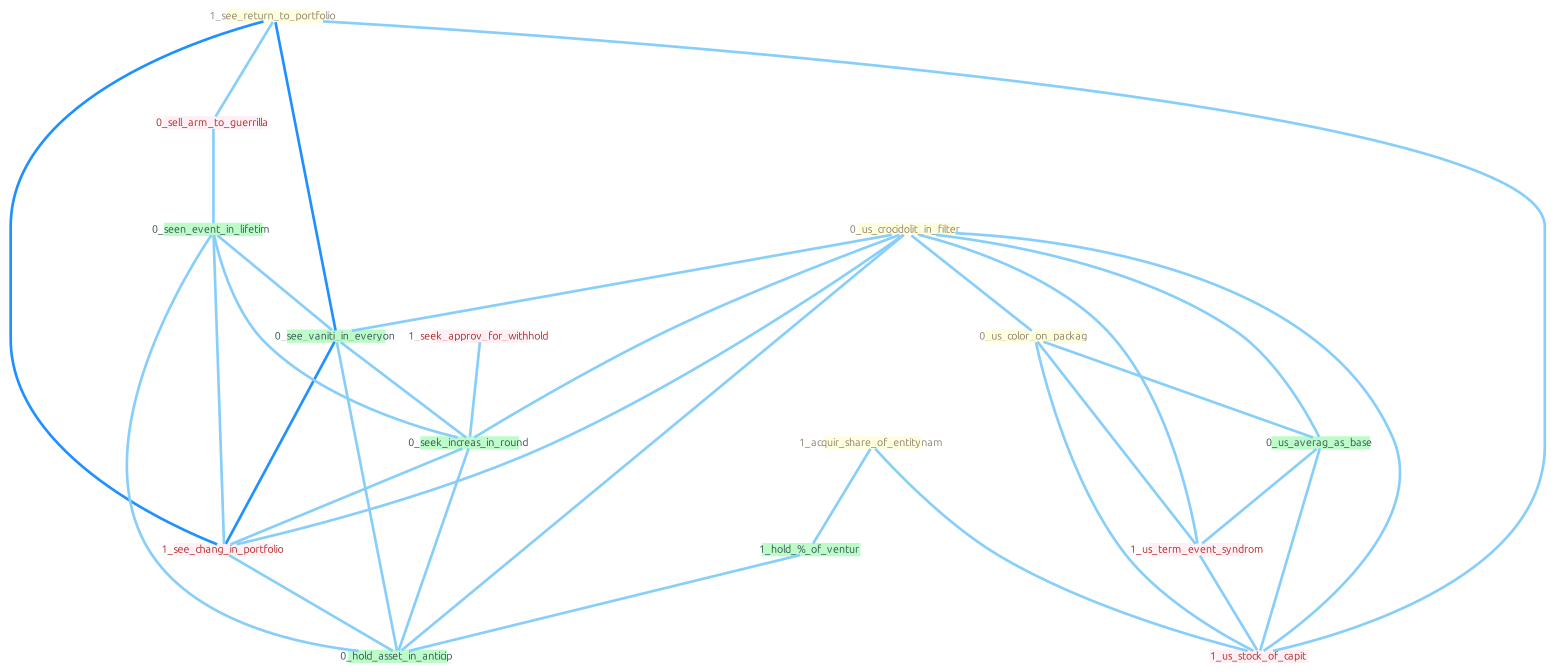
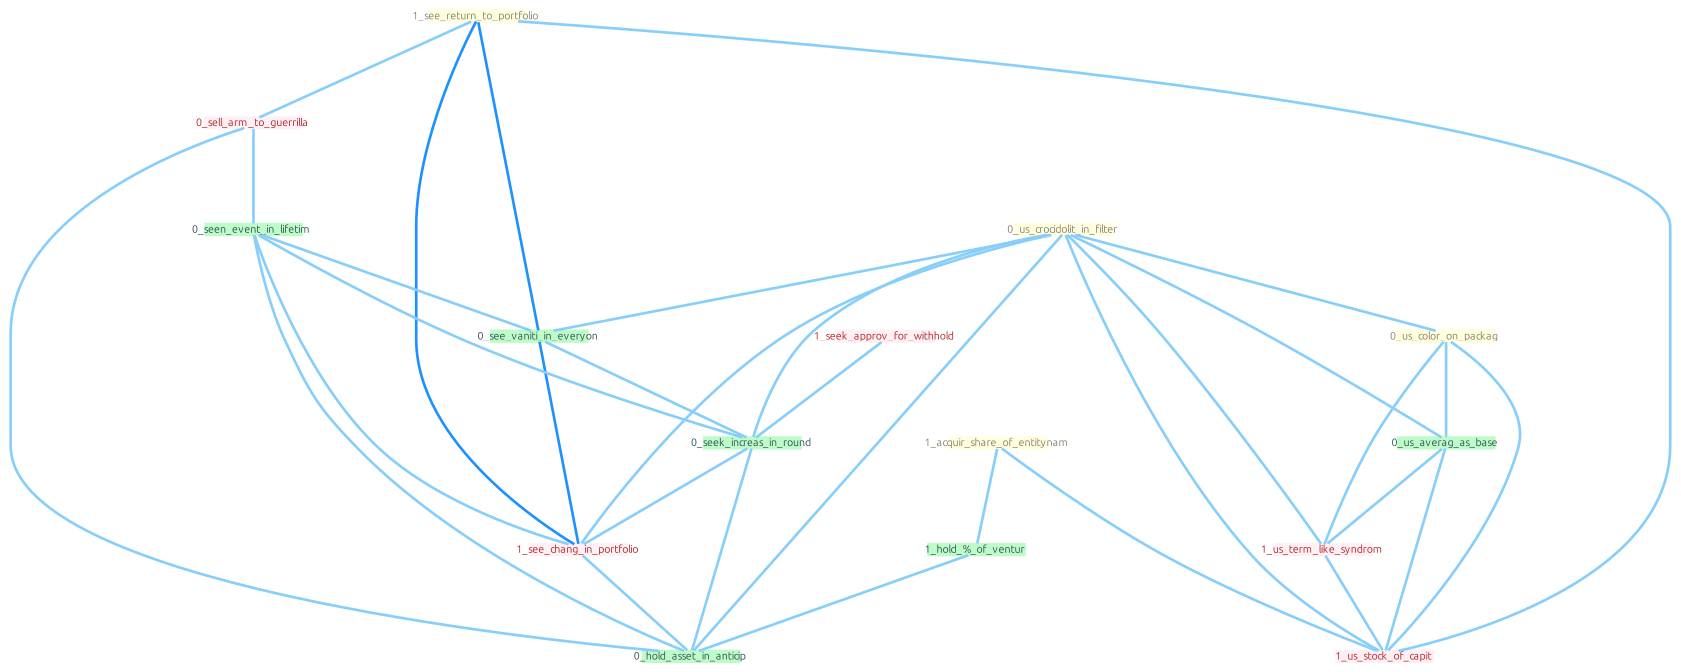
edge "0_see_vaniti_in_everyon" -- "0_hold_asset_in_anticip": now "0_sell_arm_to_guerrilla" -- "0_hold_asset_in_anticip"
node "1_us_term_event_syndrom": label "1_us_term_event_syndrom" -> "1_us_term_like_syndrom"
